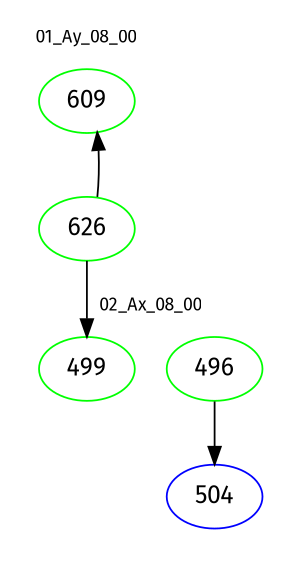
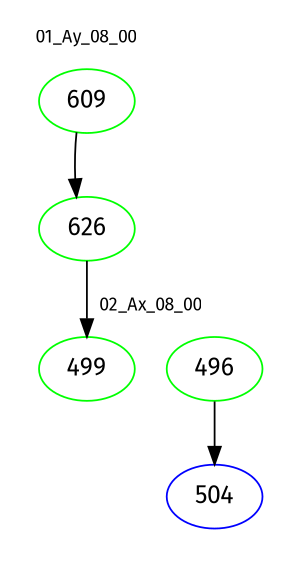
edge "626" -> "609": reversed
